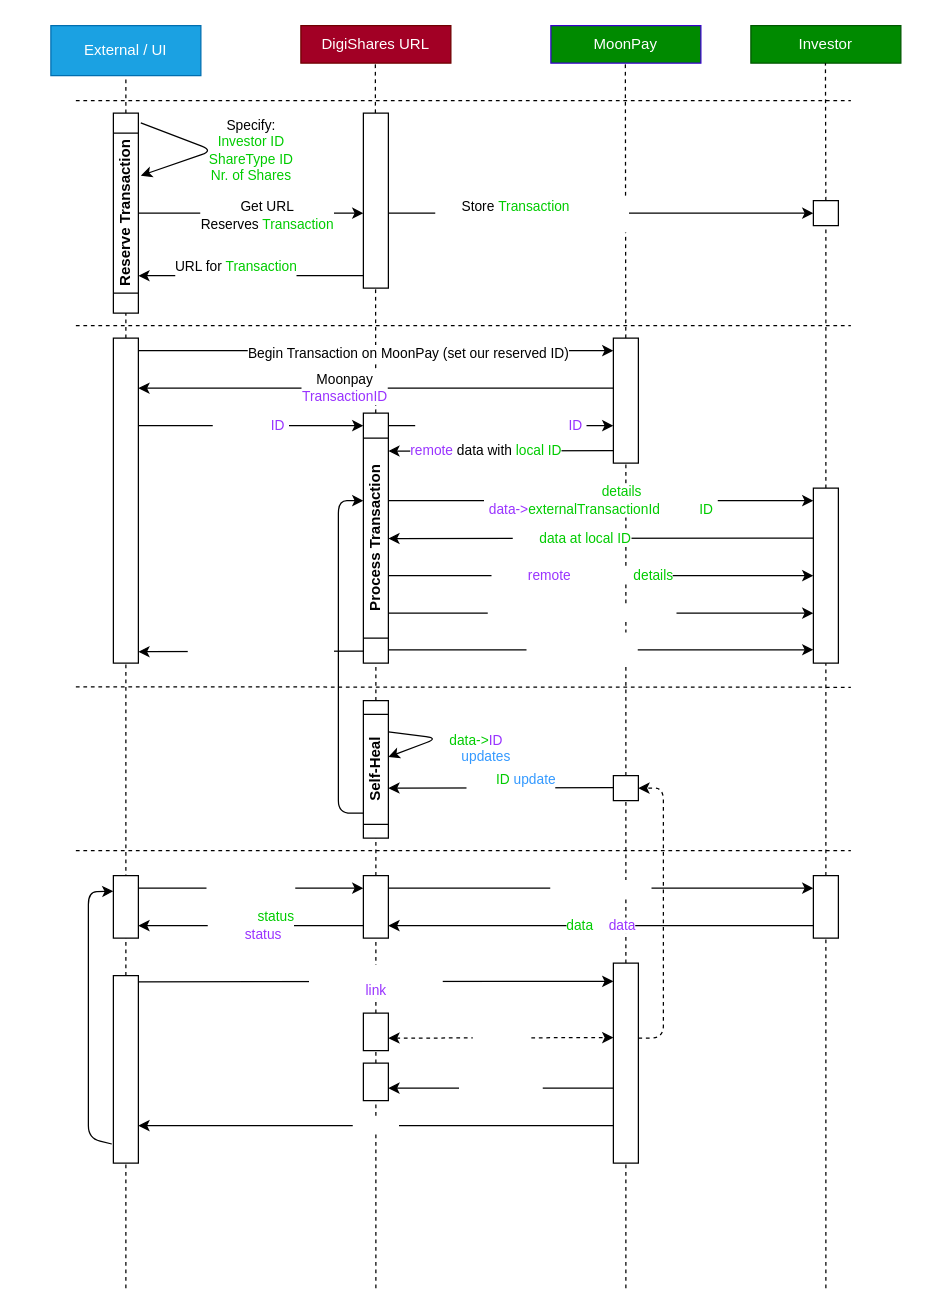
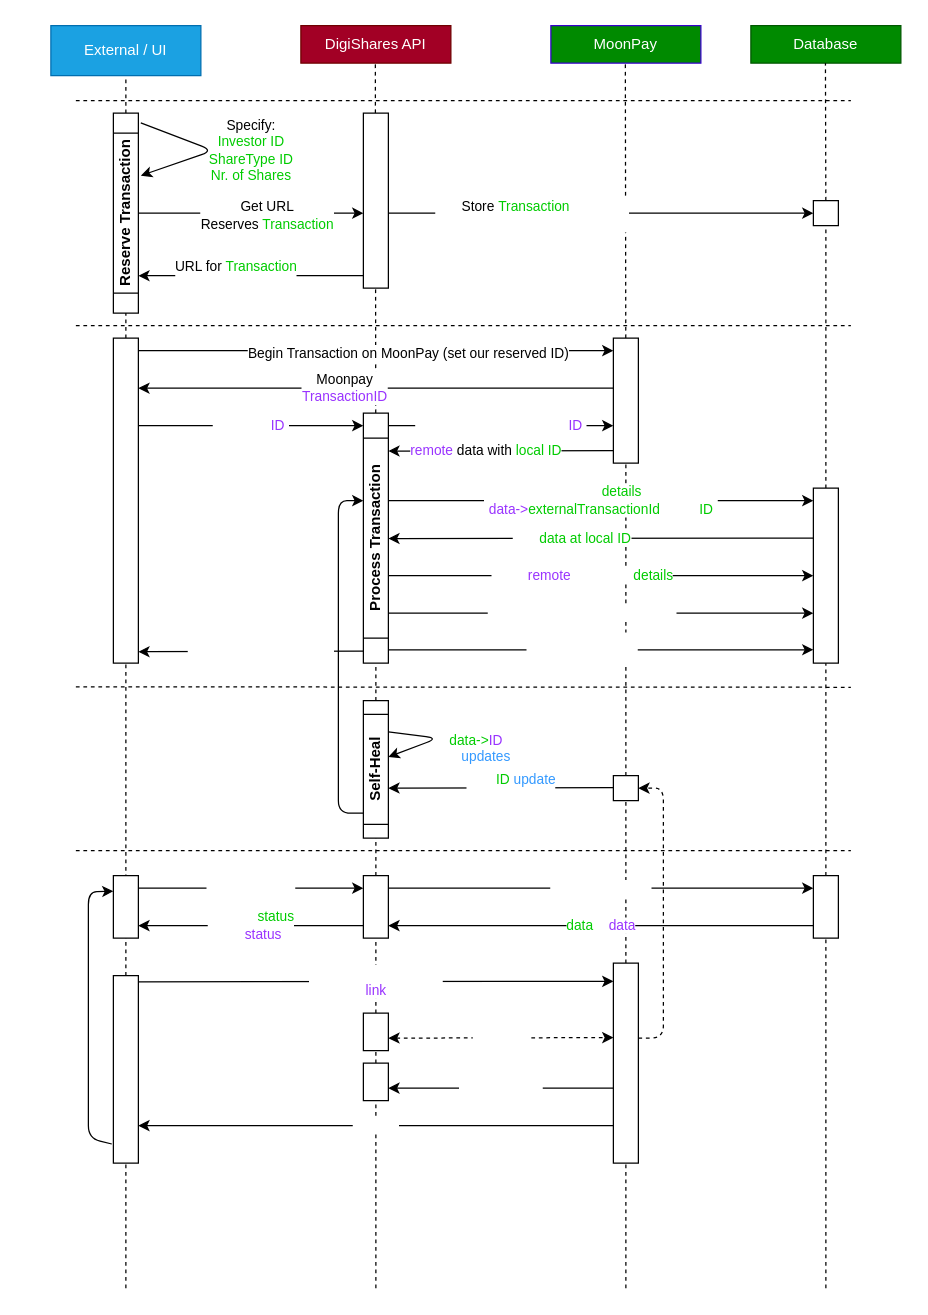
node "DigiShares URL": label "DigiShares URL" -> "DigiShares API"
node "Investor": label "Investor" -> "Database"
